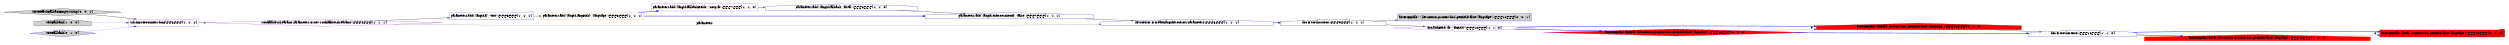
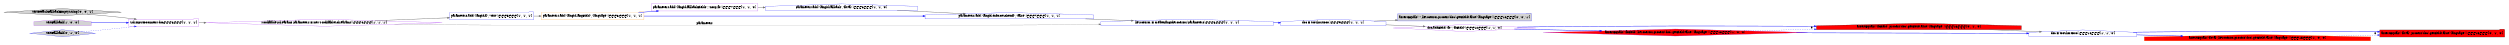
node "testFallback['1', '0', '0']": color black -> purple
edge "testFallback['1', '0', '0']" -> "SolrInputDocument doc@@@3@@@['1', '1', '1']": style dashed -> bold
node "doc = tooShortDoc()@@@9@@@['1', '1', '1']": color black -> blue
